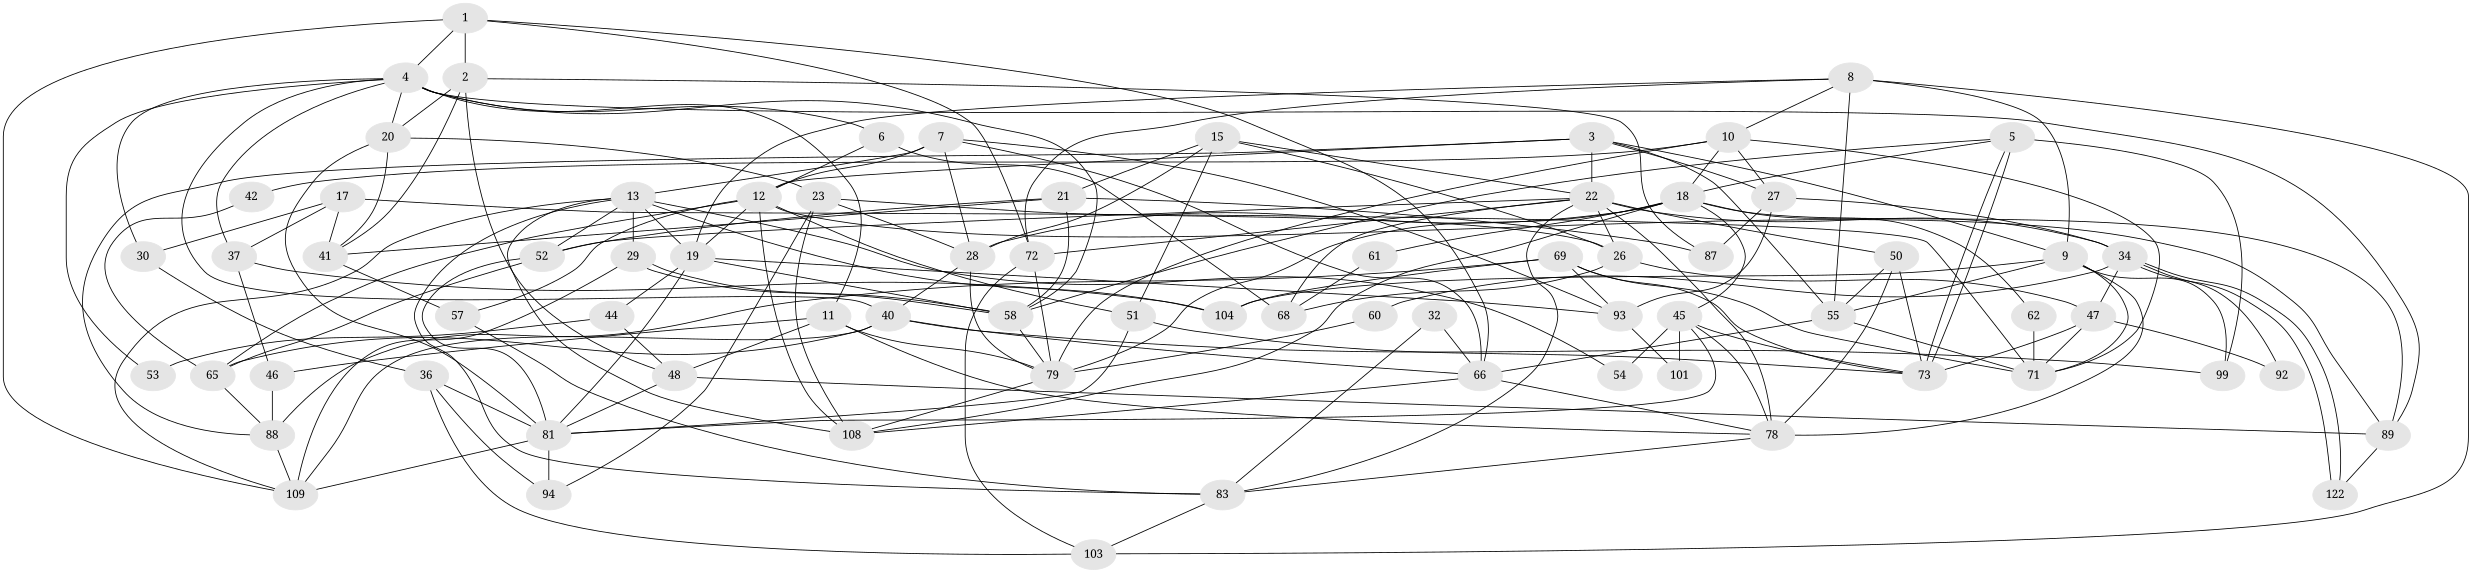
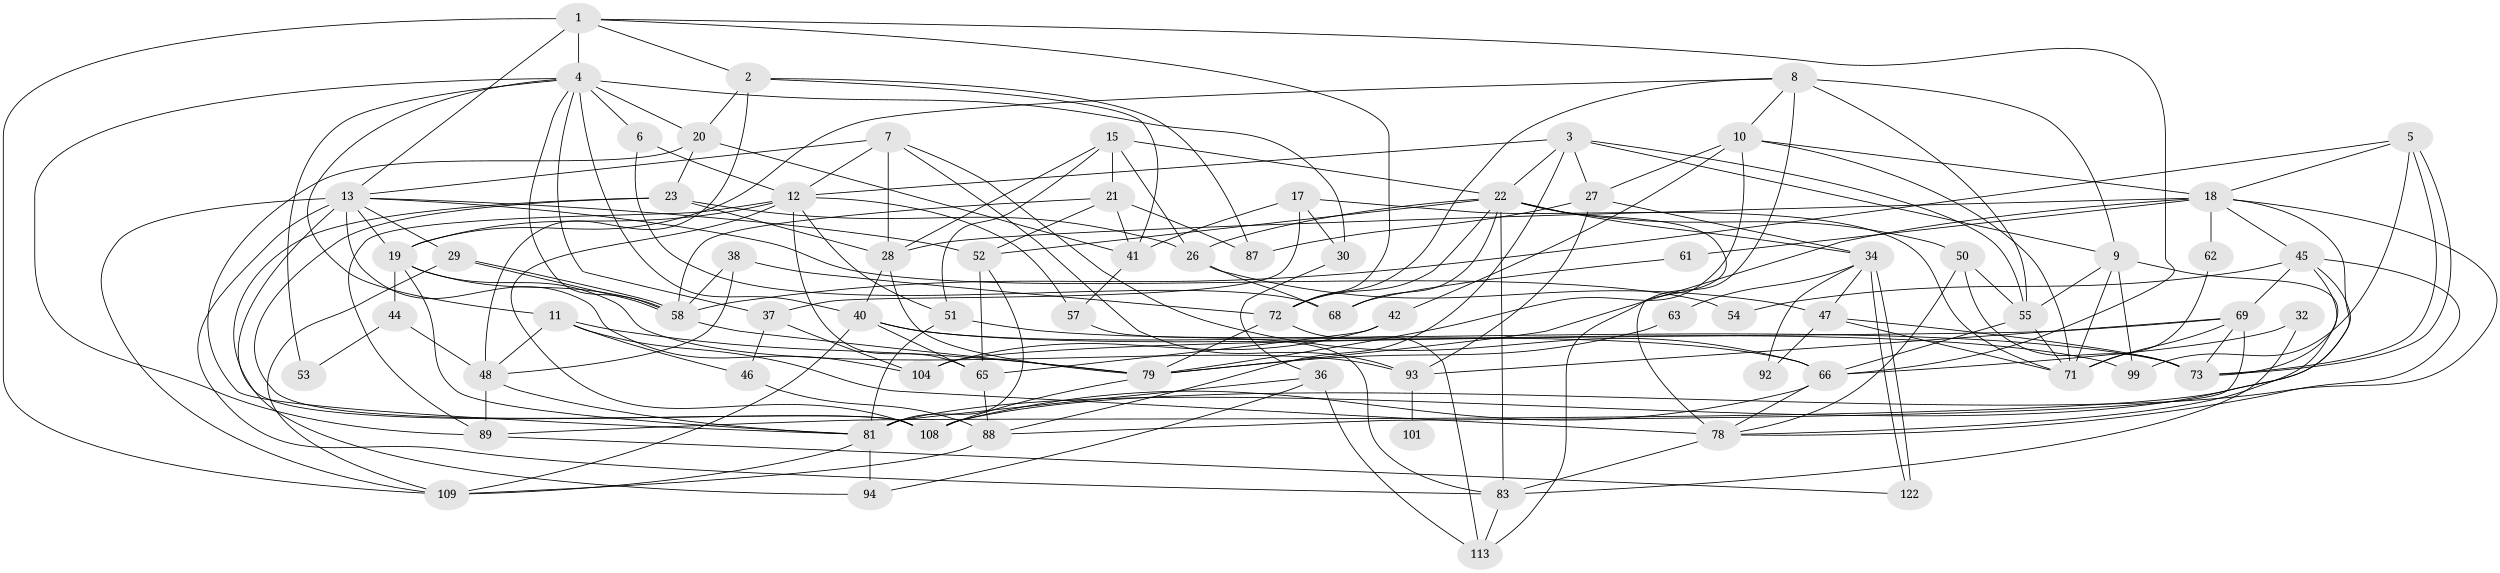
edge "1" -- "13": added
node "38": added
edge "9" -- "104": now "42" -- "104"
node "60": label "60" -> "63"
edge "45" -- "101": now "45" -- "69"
node "103": label "103" -> "113"
